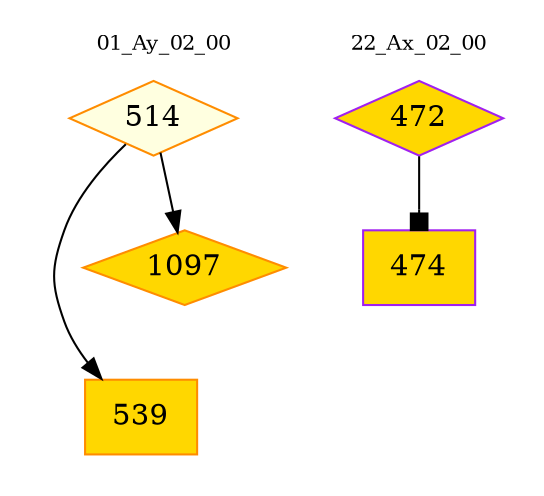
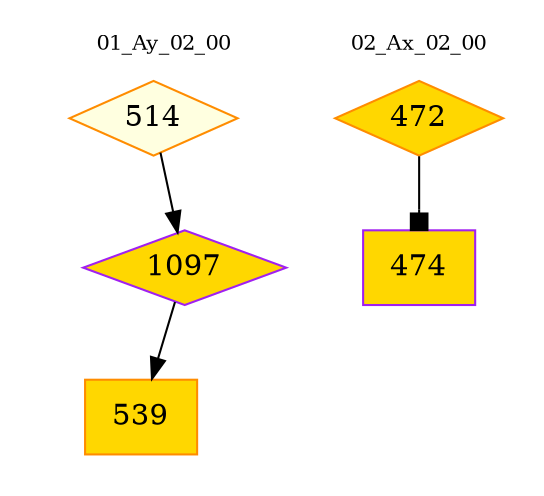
cluster "22_Ax_02_00": label "22_Ax_02_00" -> "02_Ax_02_00"
node "472": color purple -> darkorange
edge "514" -> "539": now "1097" -> "539"
node "1097": color darkorange -> purple
